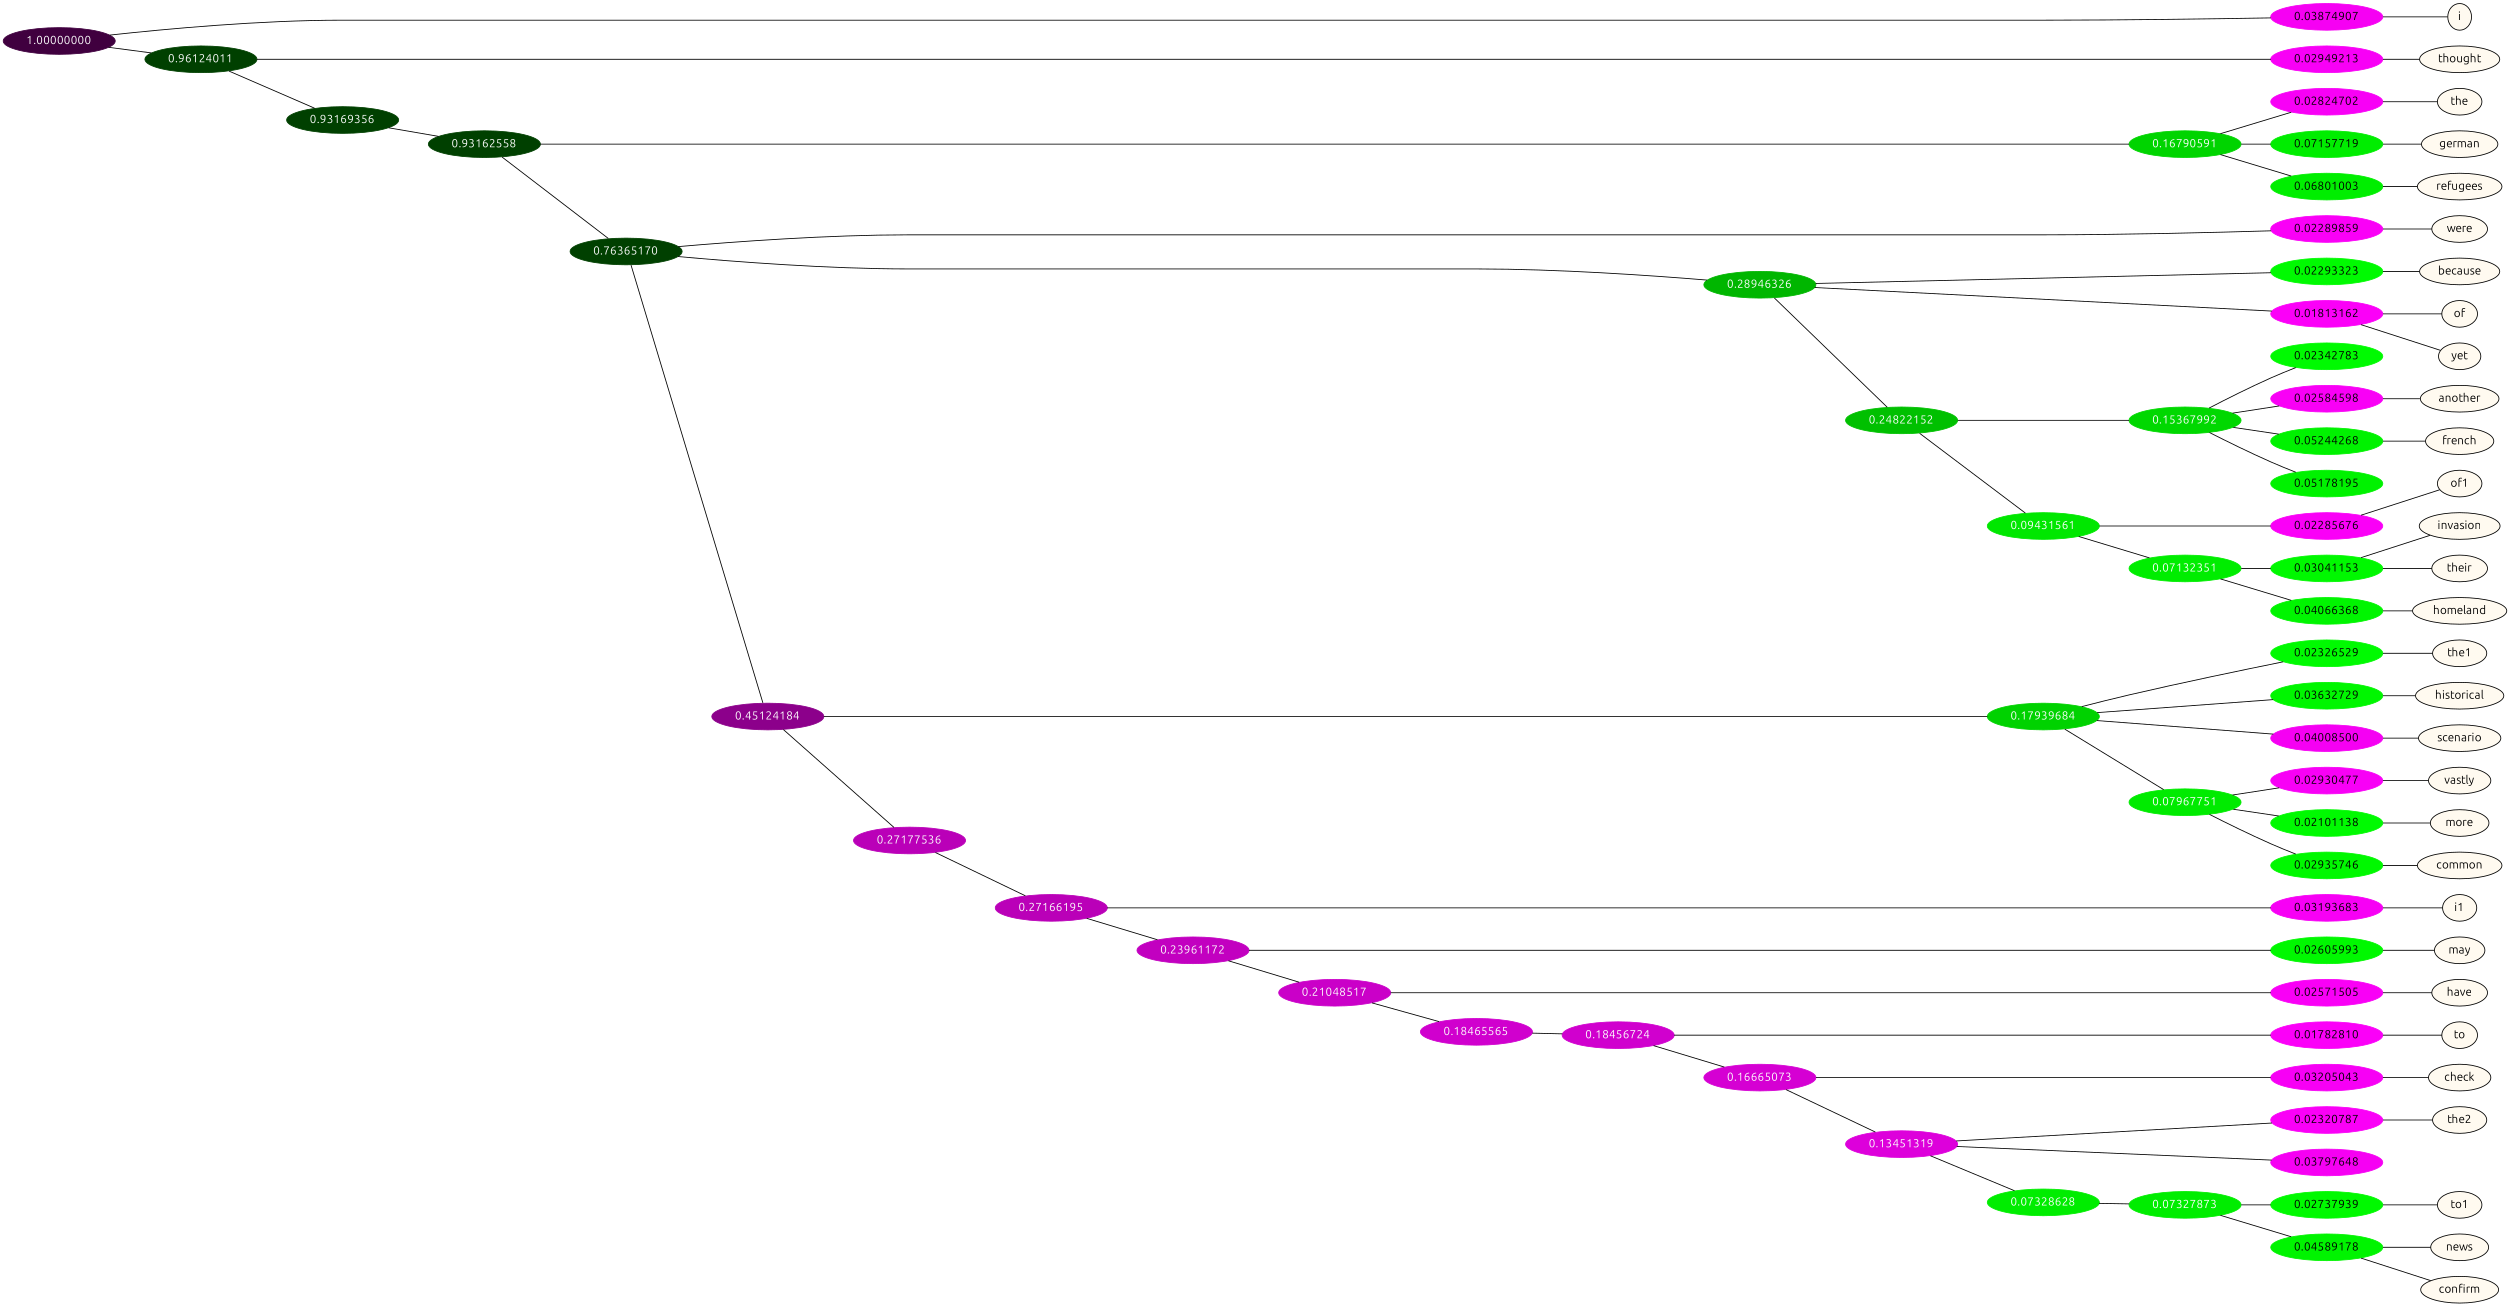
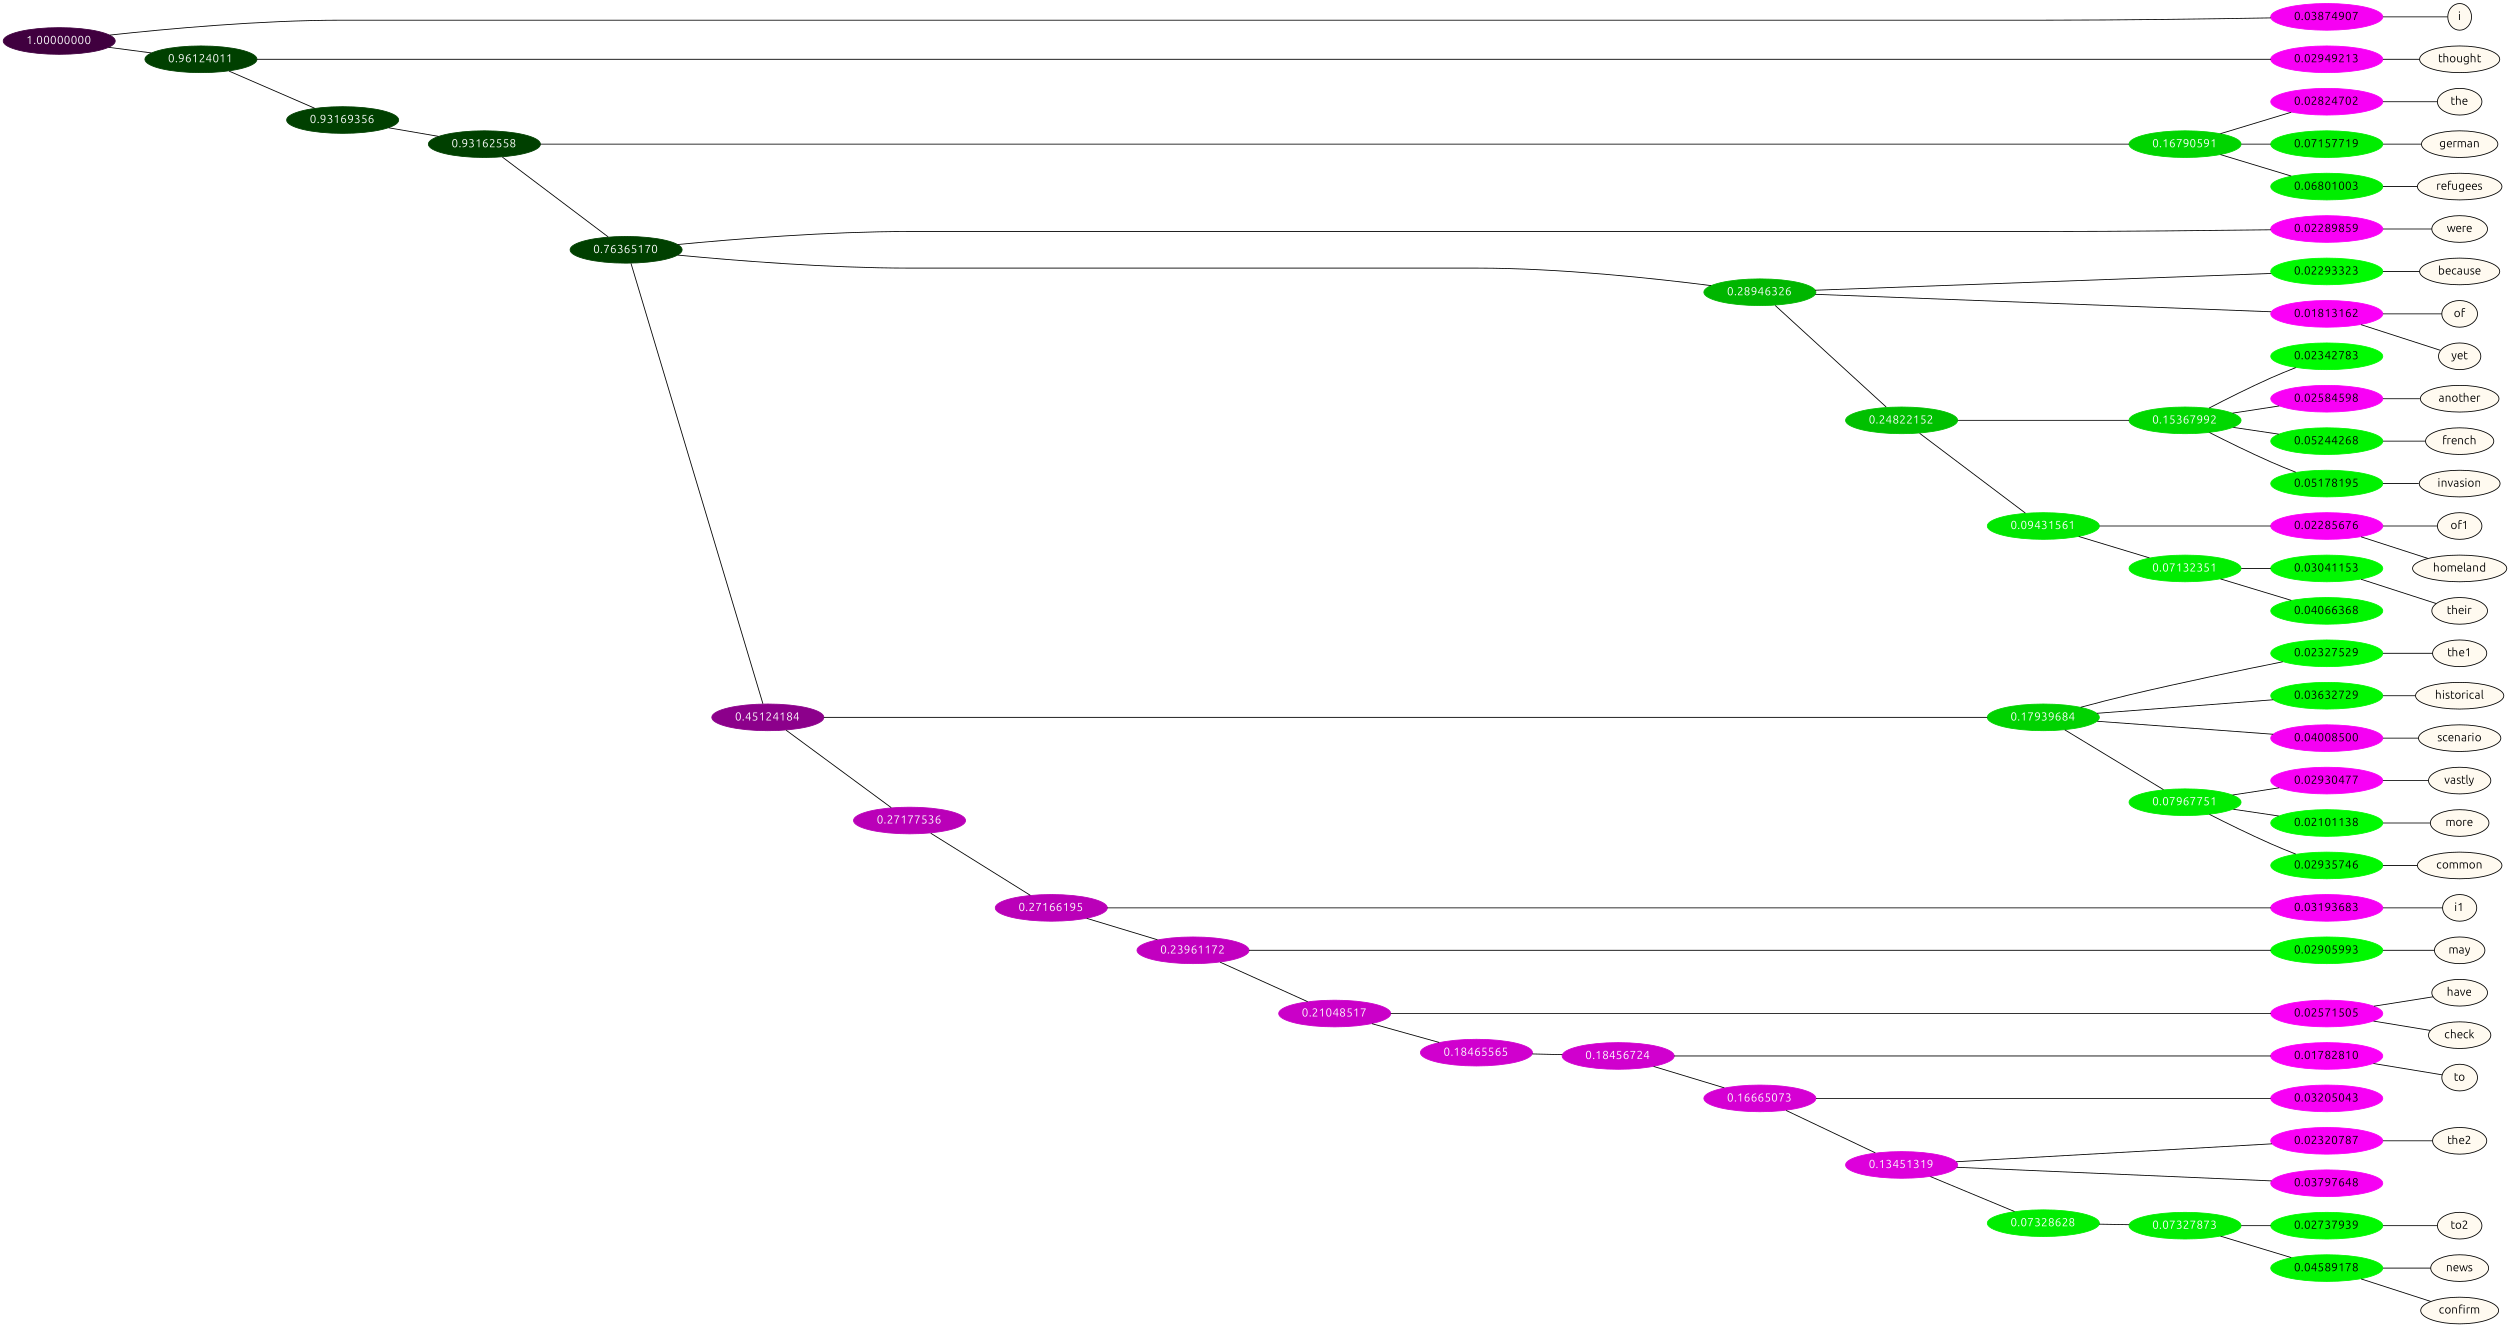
edge "invasion" -- "0.03041153": now "invasion" -- "0.05178195"
edge "0.04066368" -- "homeland": now "0.02285676" -- "homeland"
node "0.02326529": label "0.02326529" -> "0.02327529"
node "0.02605993": label "0.02605993" -> "0.02905993"
edge "0.03205043" -- "check": now "0.02571505" -- "check"
node "to1": label "to1" -> "to2"
